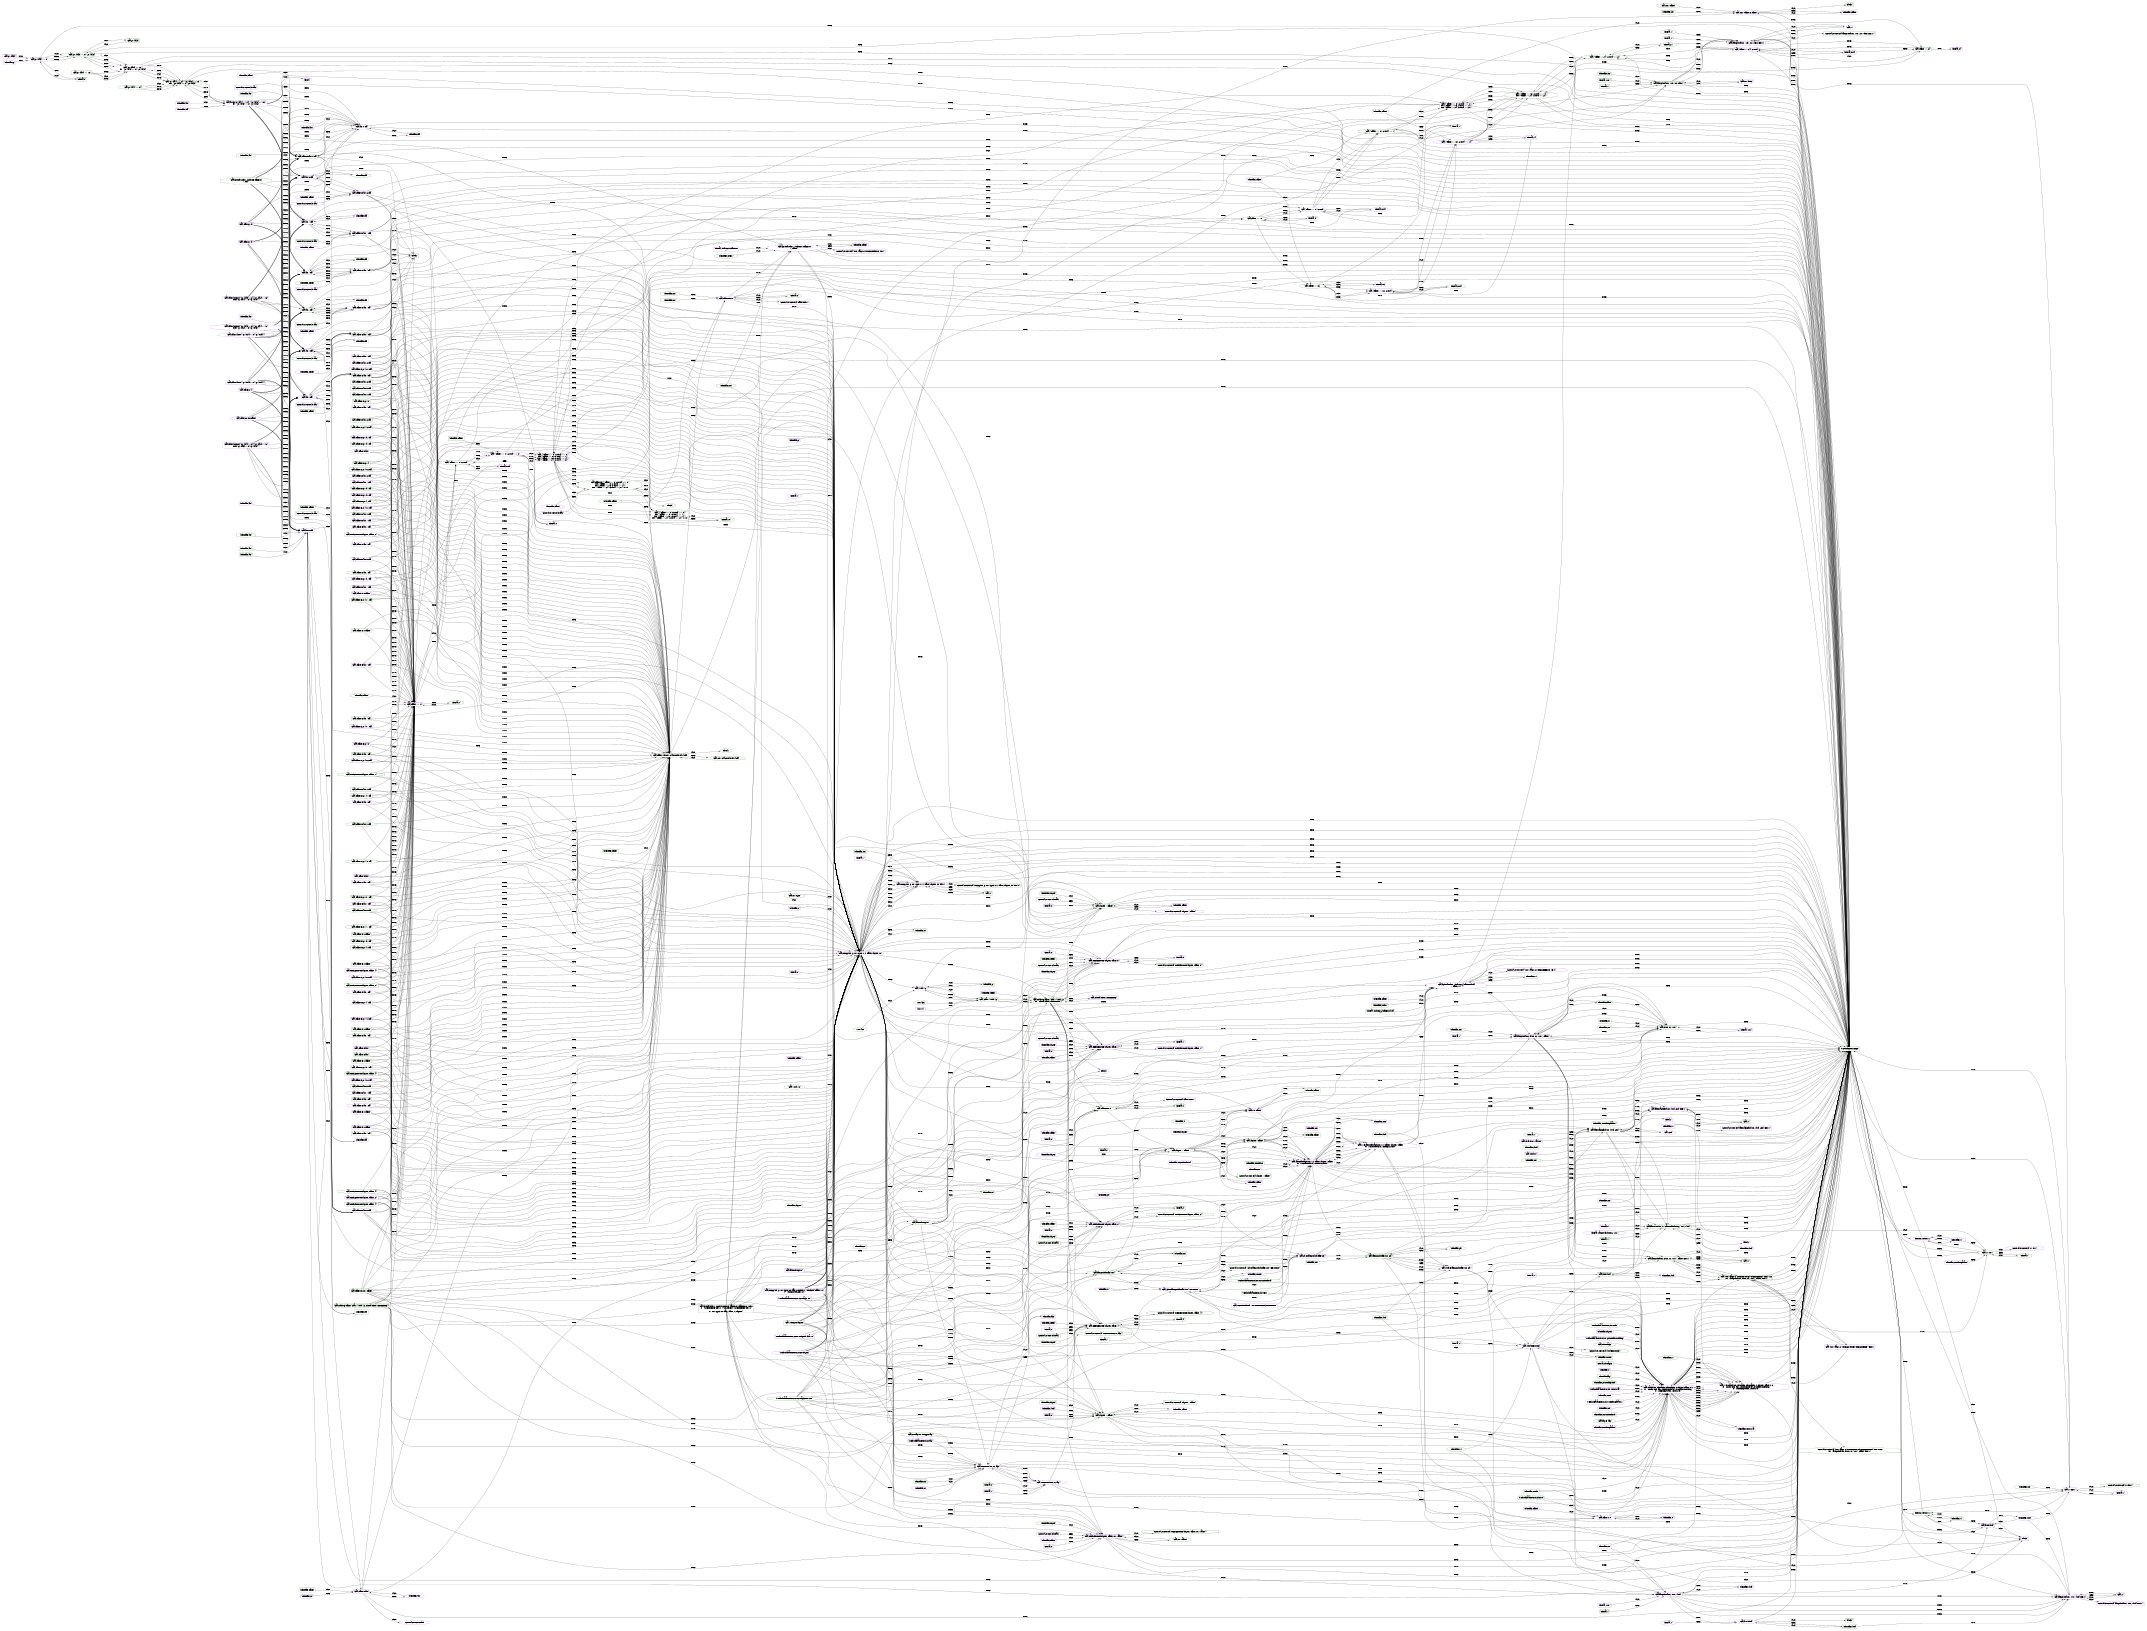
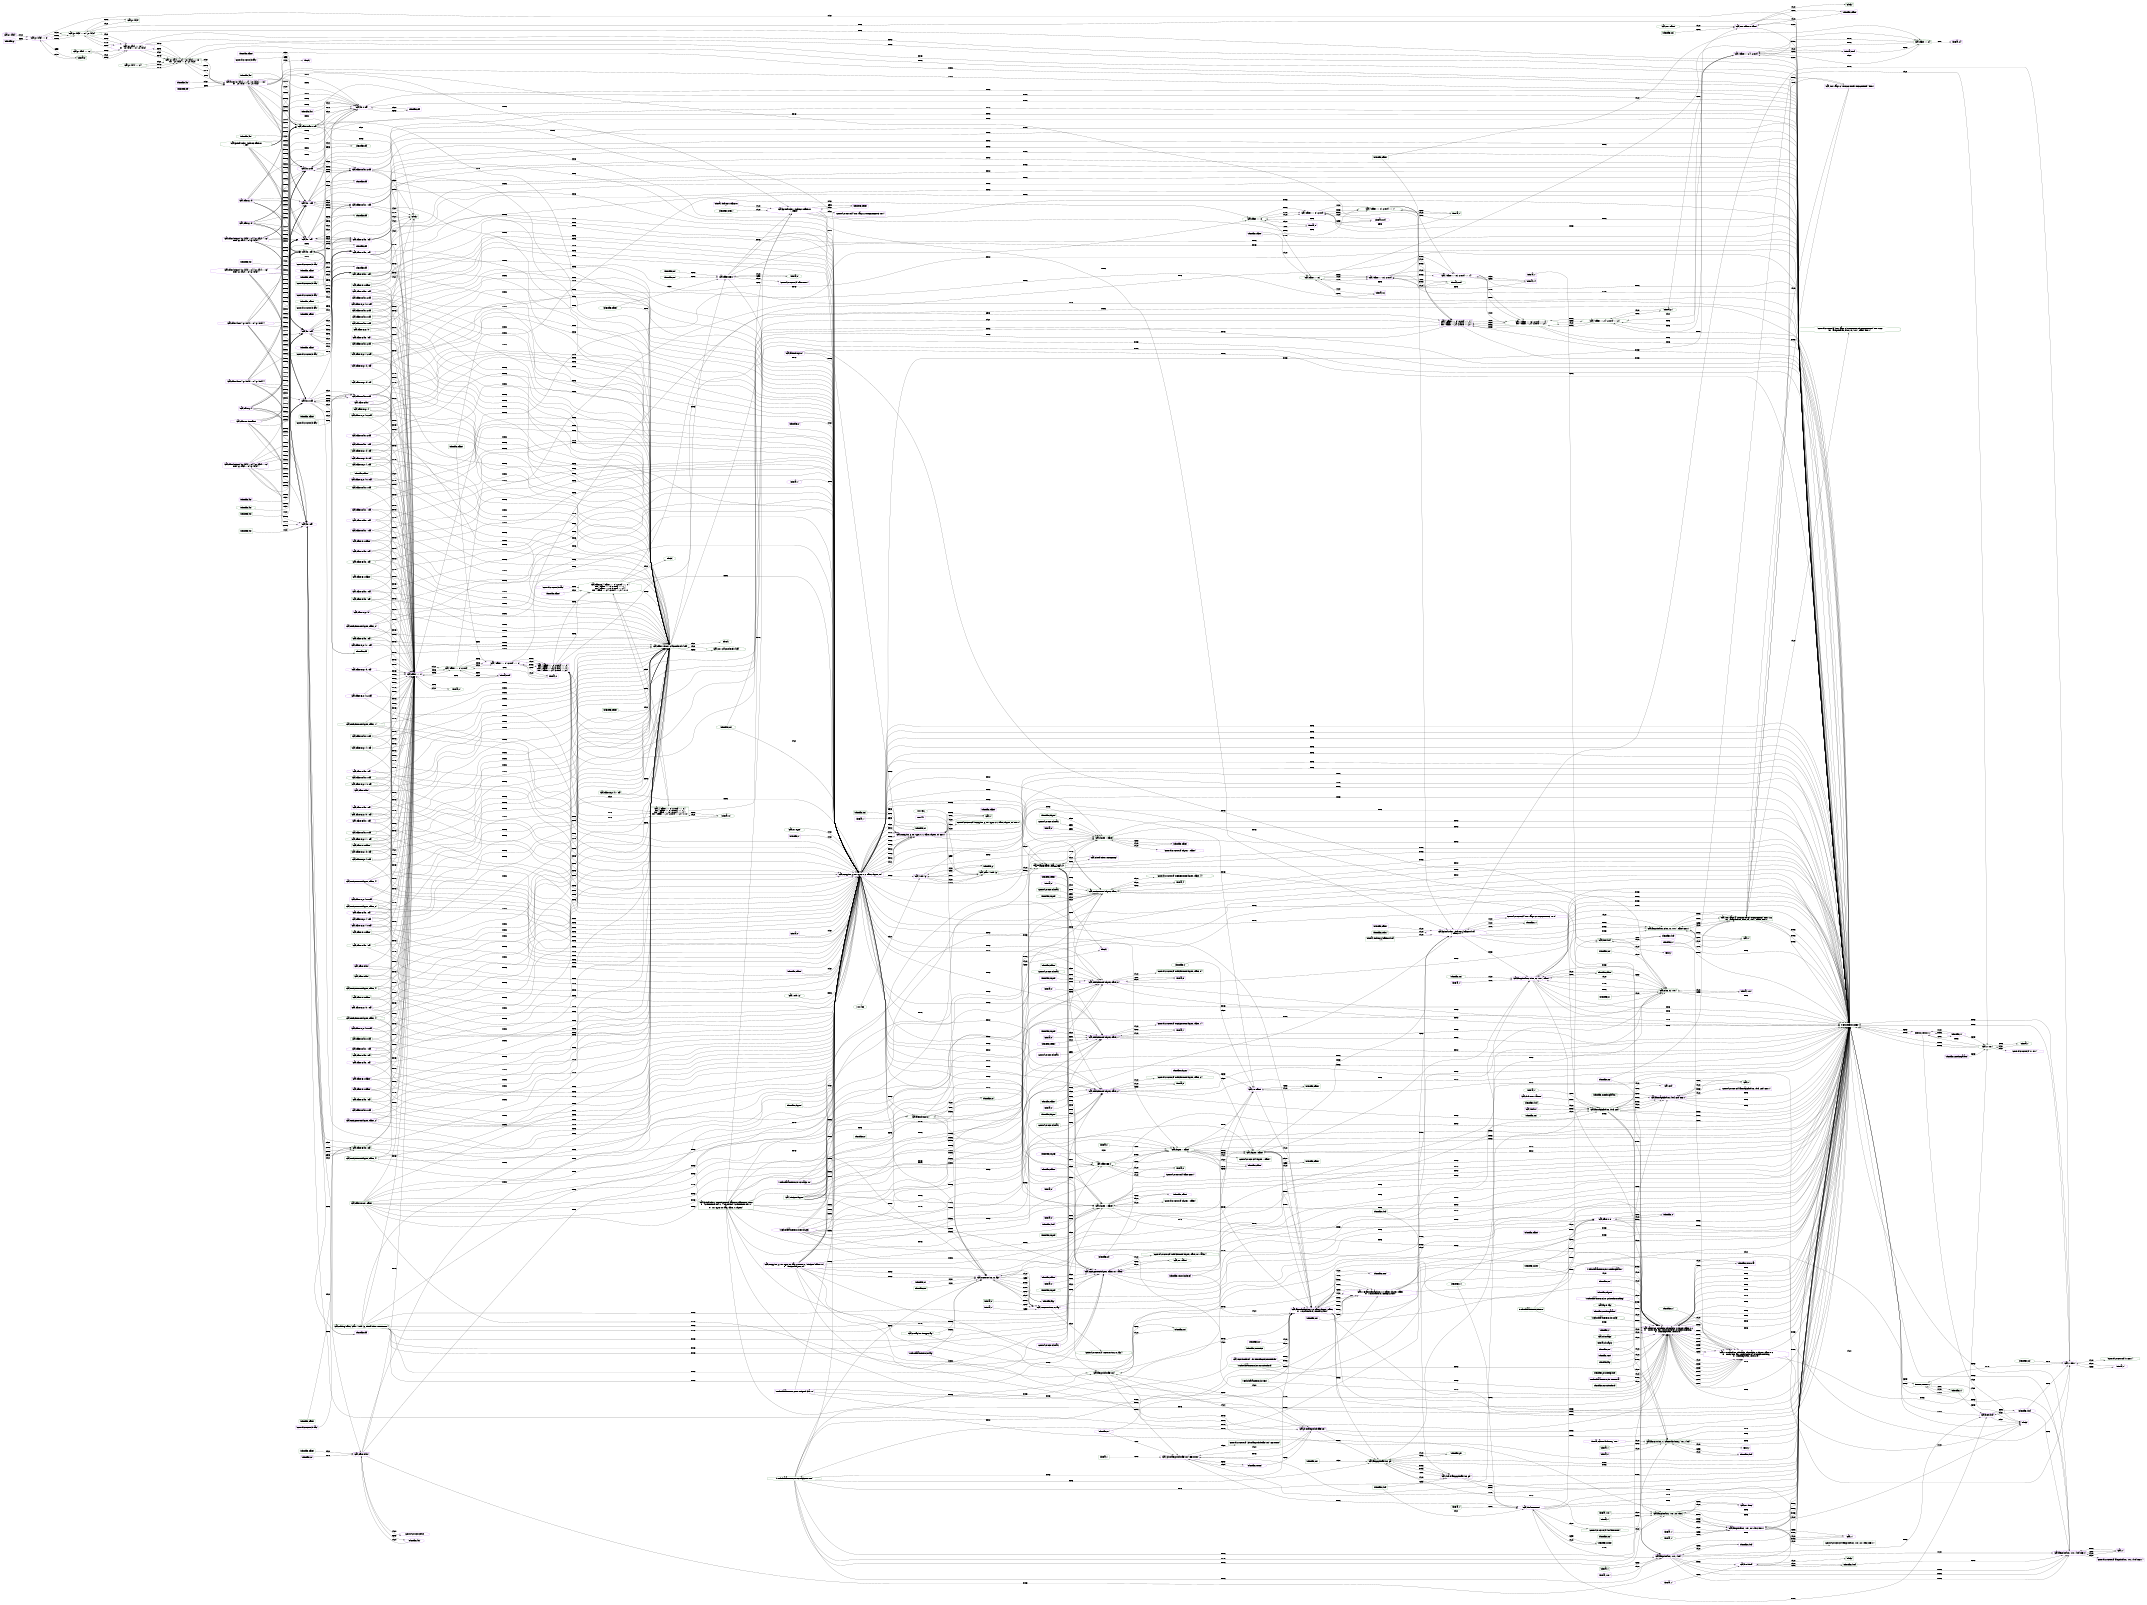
edge "(Call,p->hl[3] << 8)" -> "(MethodReturn,RET)": label "DDG: " -> "AST: "
edge "(Call,offset = p->h ^ off)" -> "(Call,offset >>  0)": removed, label "DDG:"
edge "(MethodParameterIn,struct magic_set *ms)" -> "(Call,file_pop_buffer(ms, pb))": added, label "DDG:"
